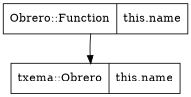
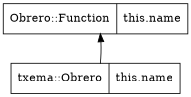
edge "Obrero::Function" -> "txema::Obrero": reversed
